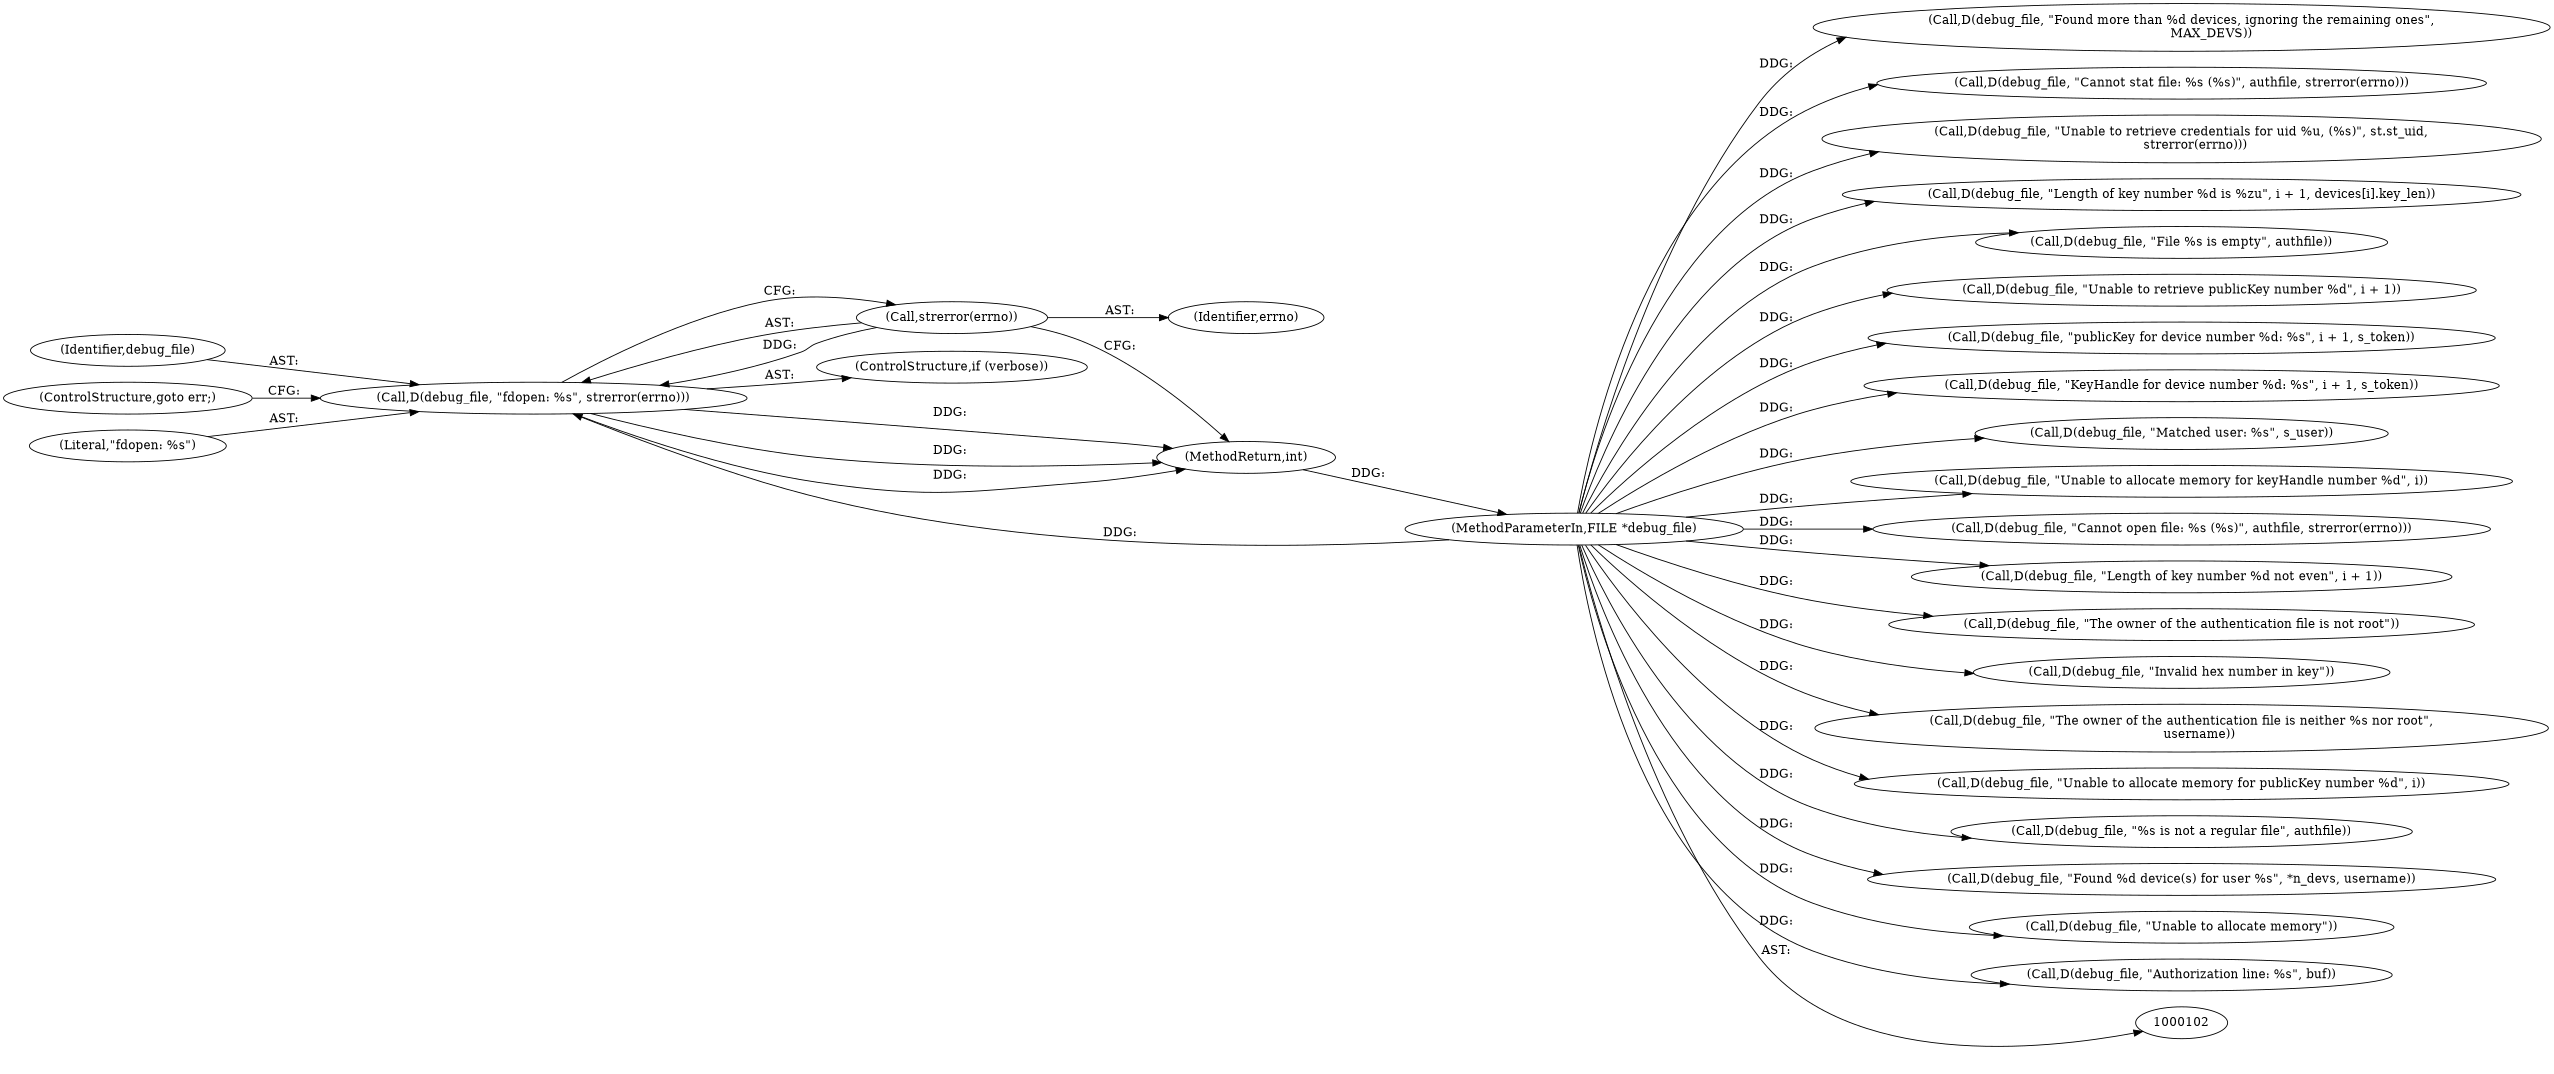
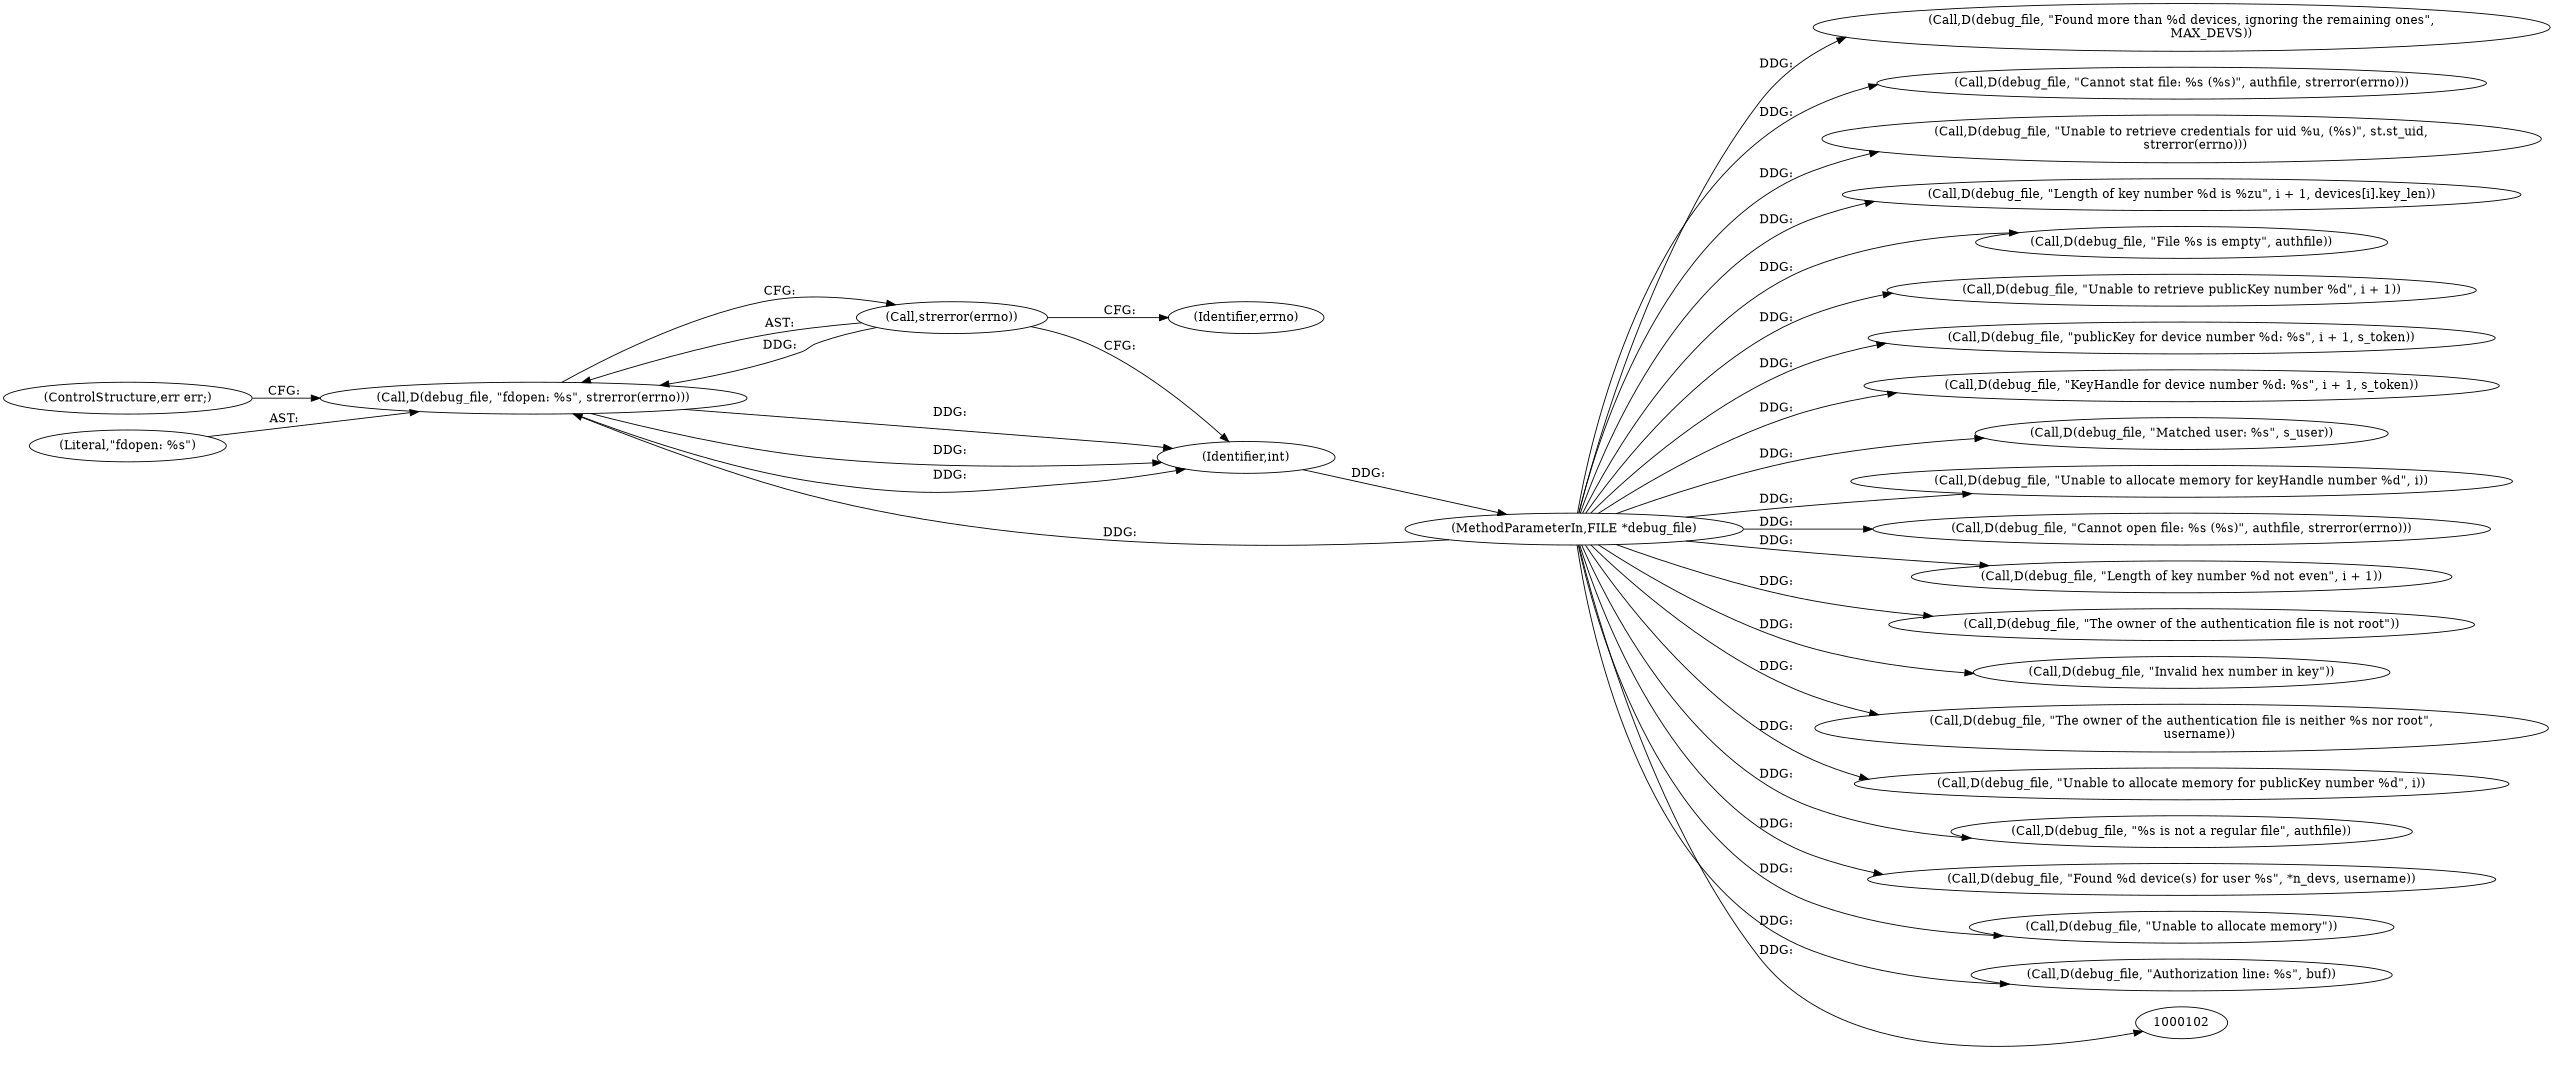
edge "(Call,strerror(errno))" -> "(Identifier,errno)": label "AST: " -> "CFG: "
node "(Identifier,debug_file)": removed
node "(ControlStructure,if (verbose))": removed
node "(ControlStructure,goto err;)": label "(ControlStructure,goto err;)" -> "(ControlStructure,err err;)"
node "(MethodReturn,int)": label "(MethodReturn,int)" -> "(Identifier,int)"
edge "(MethodParameterIn,FILE *debug_file)" -> "1000102": label "AST: " -> "DDG: "
